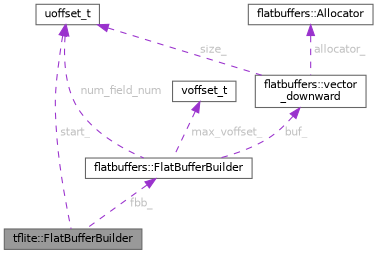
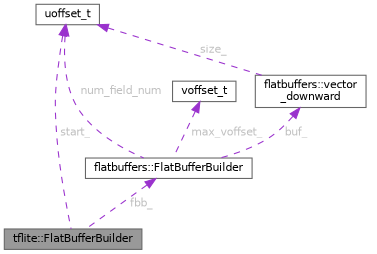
node "flatbuffers::Allocator": removed
